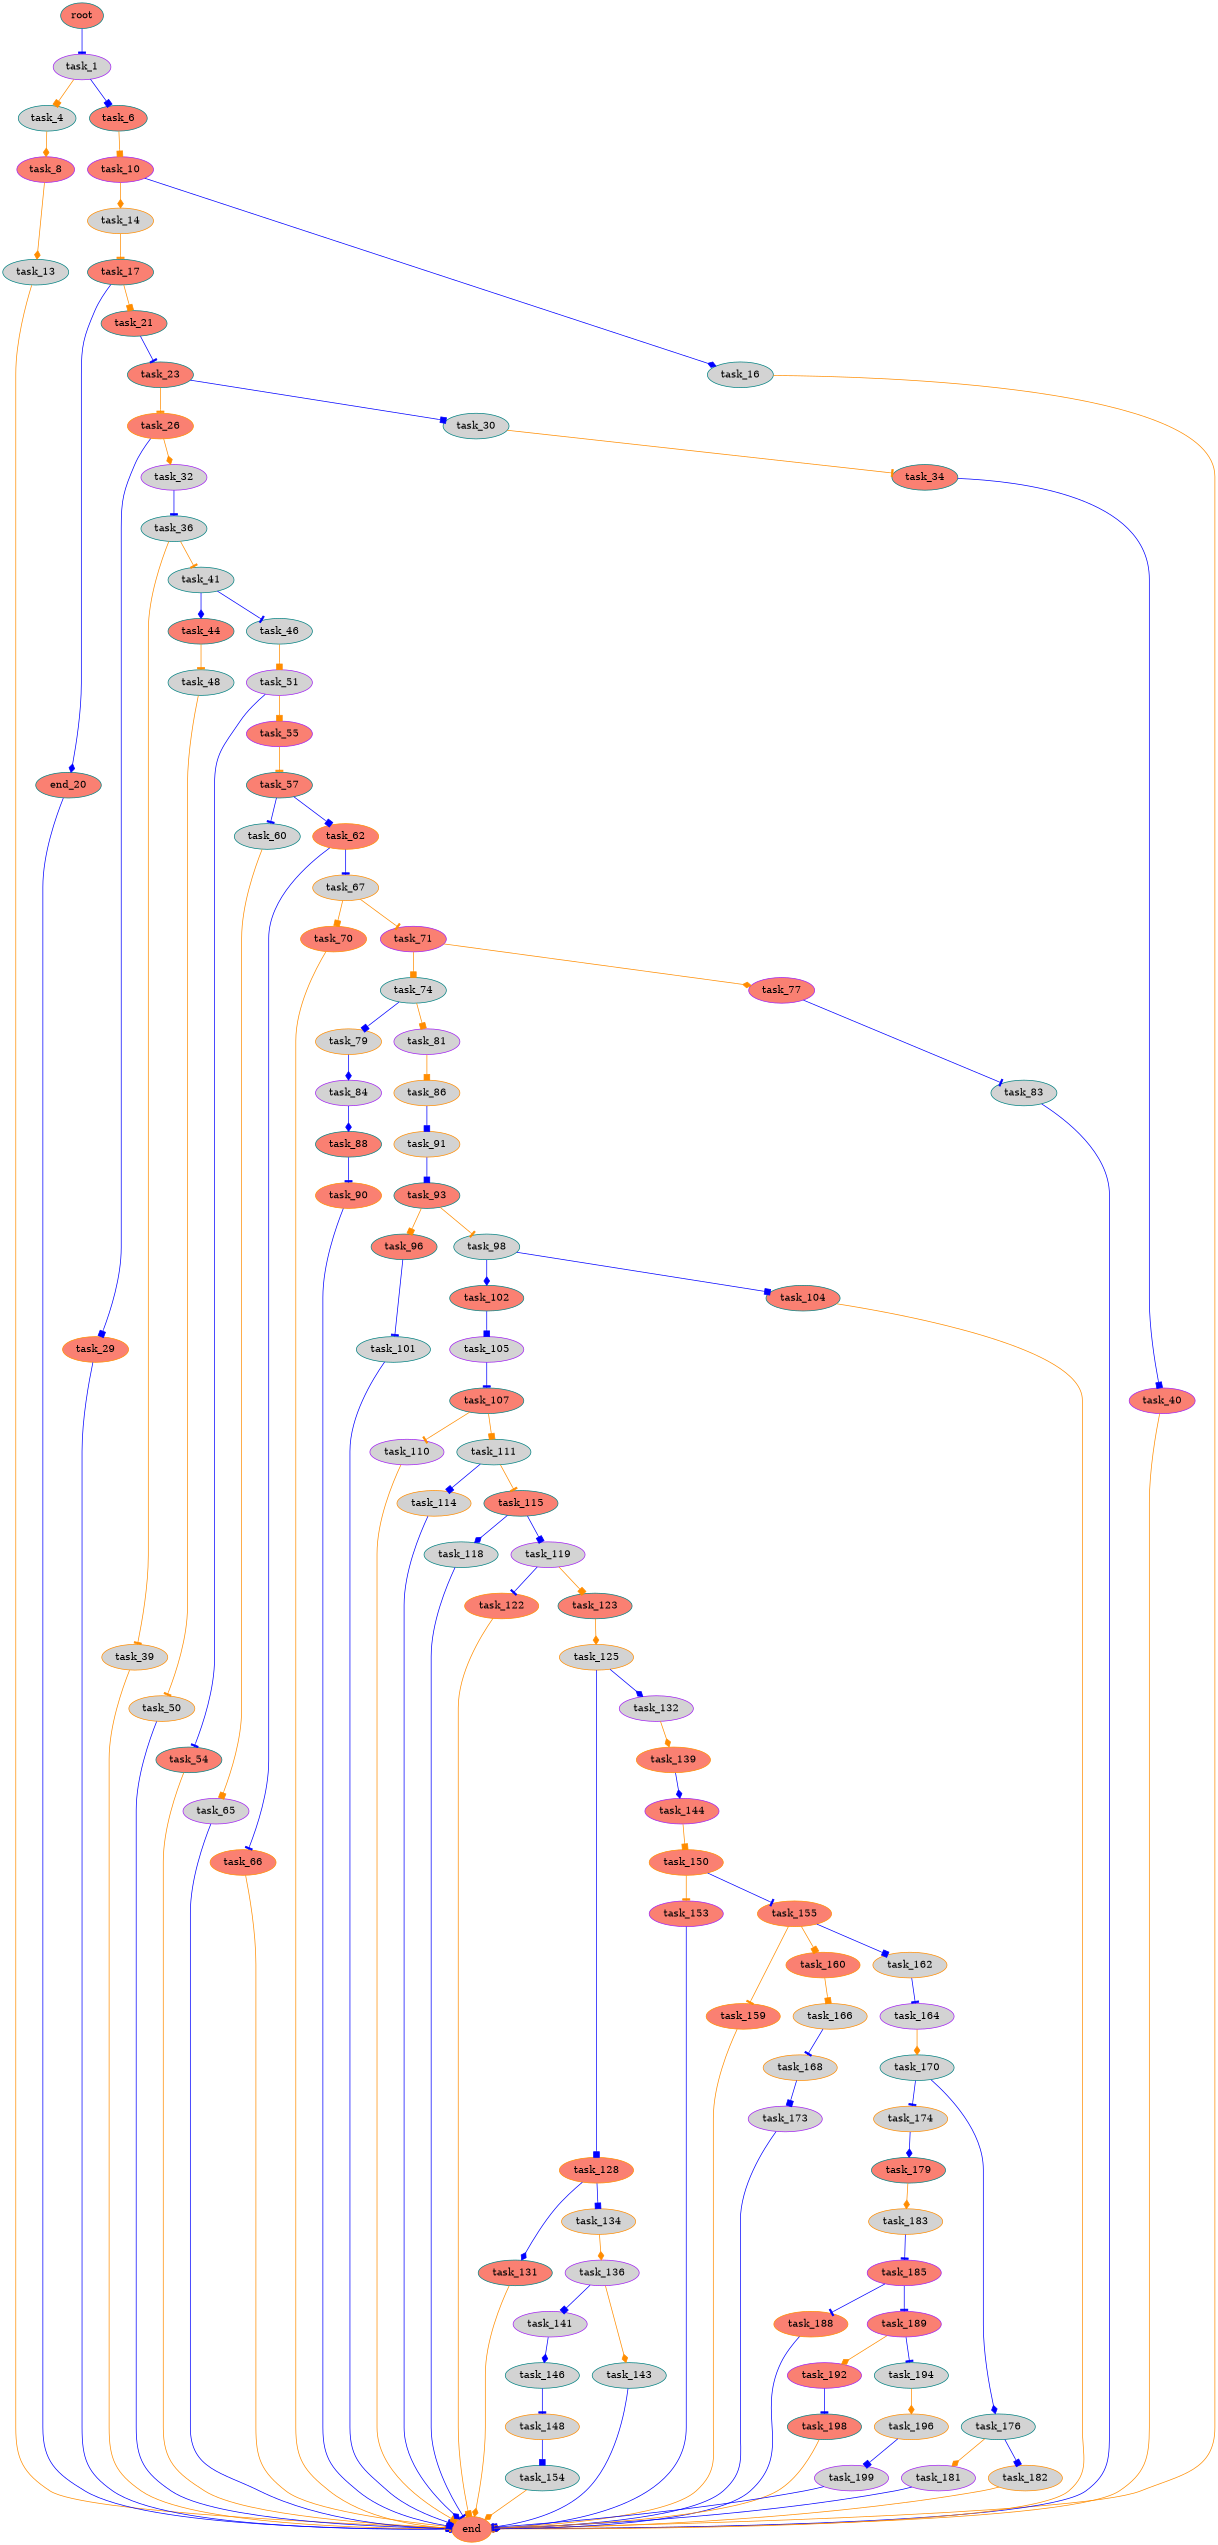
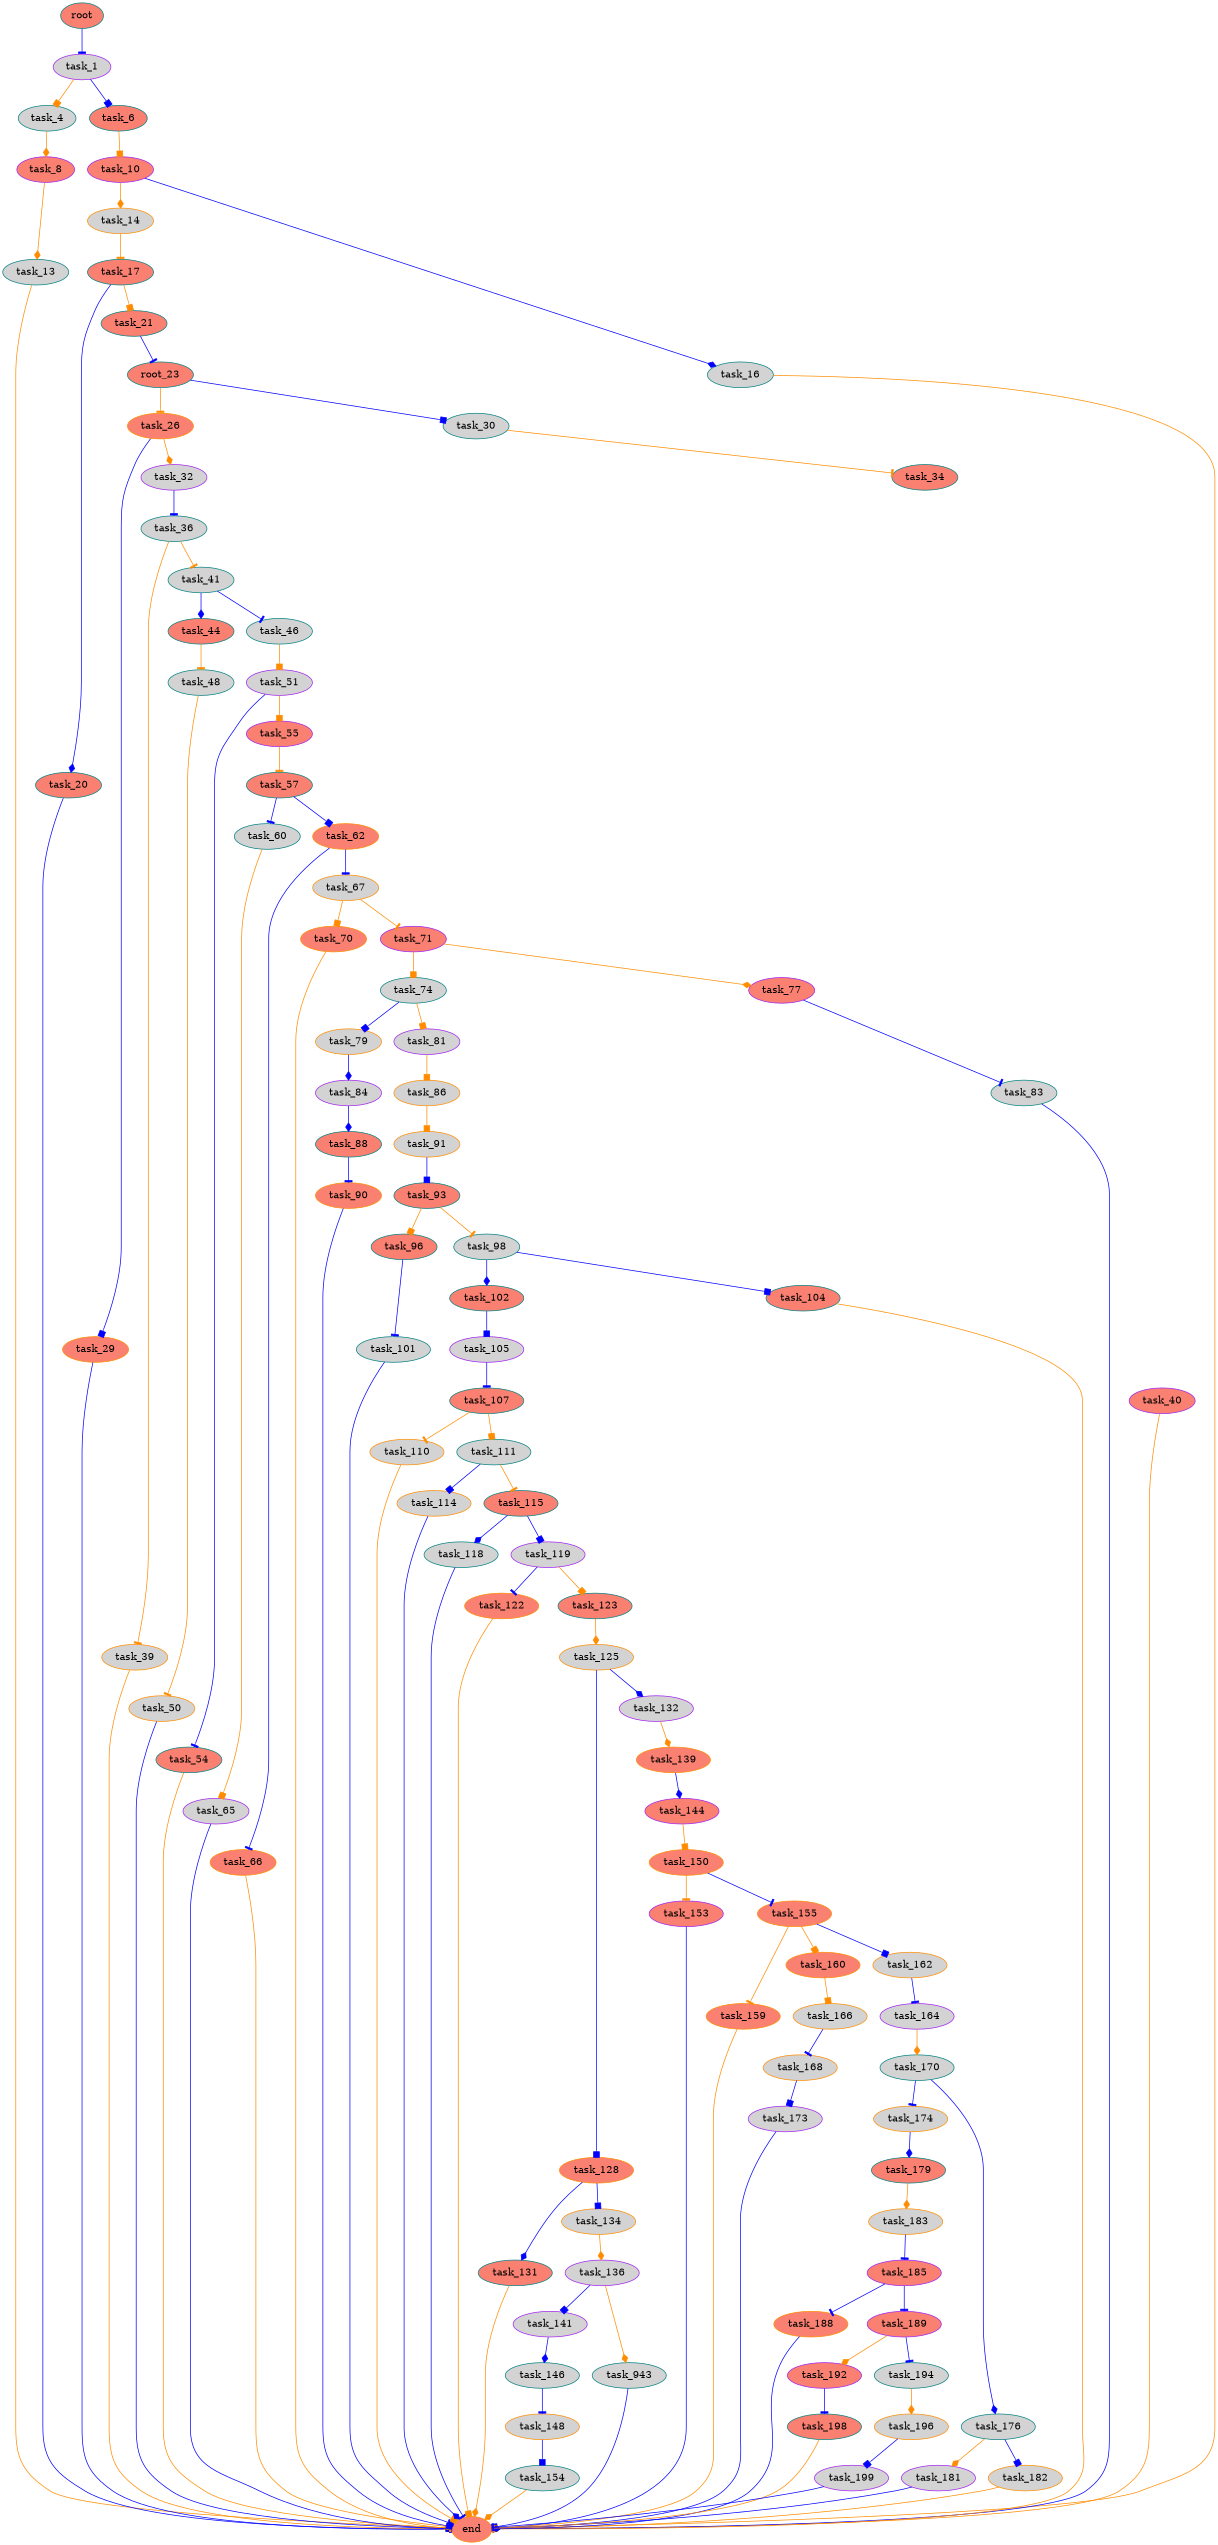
node "task_23": label "task_23" -> "root_23"
node "end_20": label "end_20" -> "task_20"
edge "task_34" -> "task_40": removed
edge "task_86" -> "task_91": color blue -> darkorange
node "task_110": color purple -> darkorange
node "task_143": label "task_143" -> "task_943"
